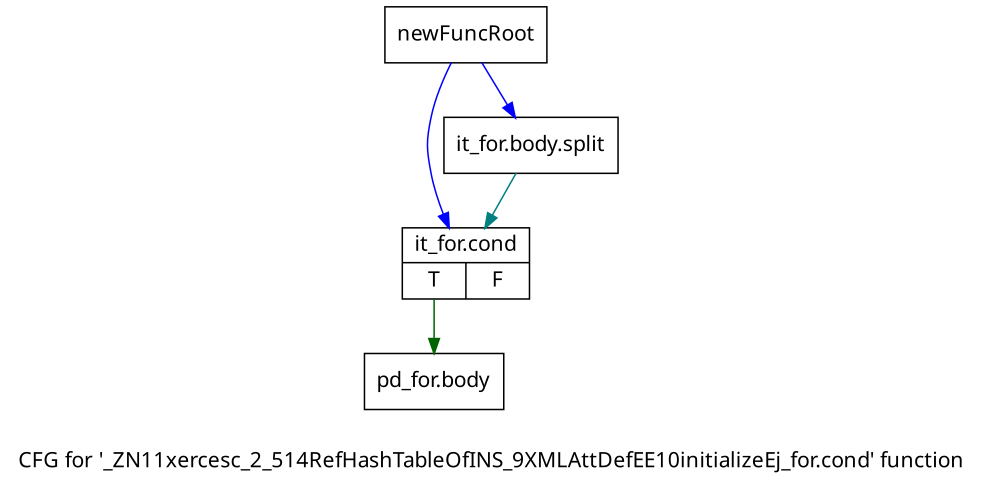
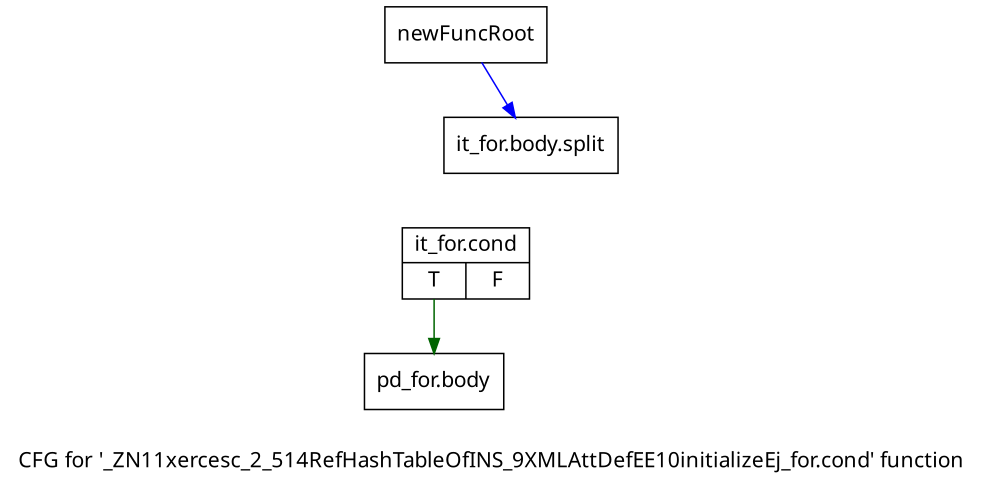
edge "newFuncRoot" -> "it_for.cond": removed
edge "it_for.body.split" -> "it_for.cond": removed
